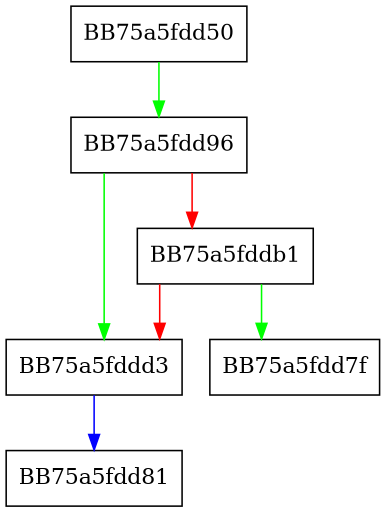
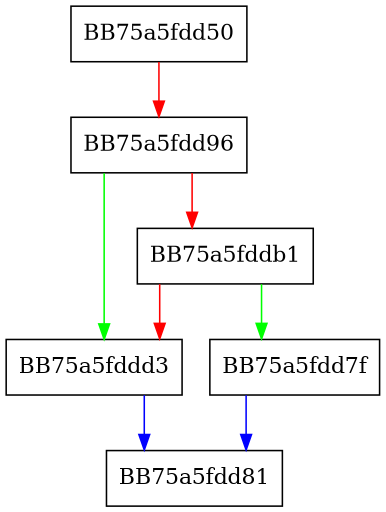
edge "BB75a5fdd50" -> "BB75a5fdd96": color green -> red
edge "BB75a5fdd7f" -> "BB75a5fdd81": added
